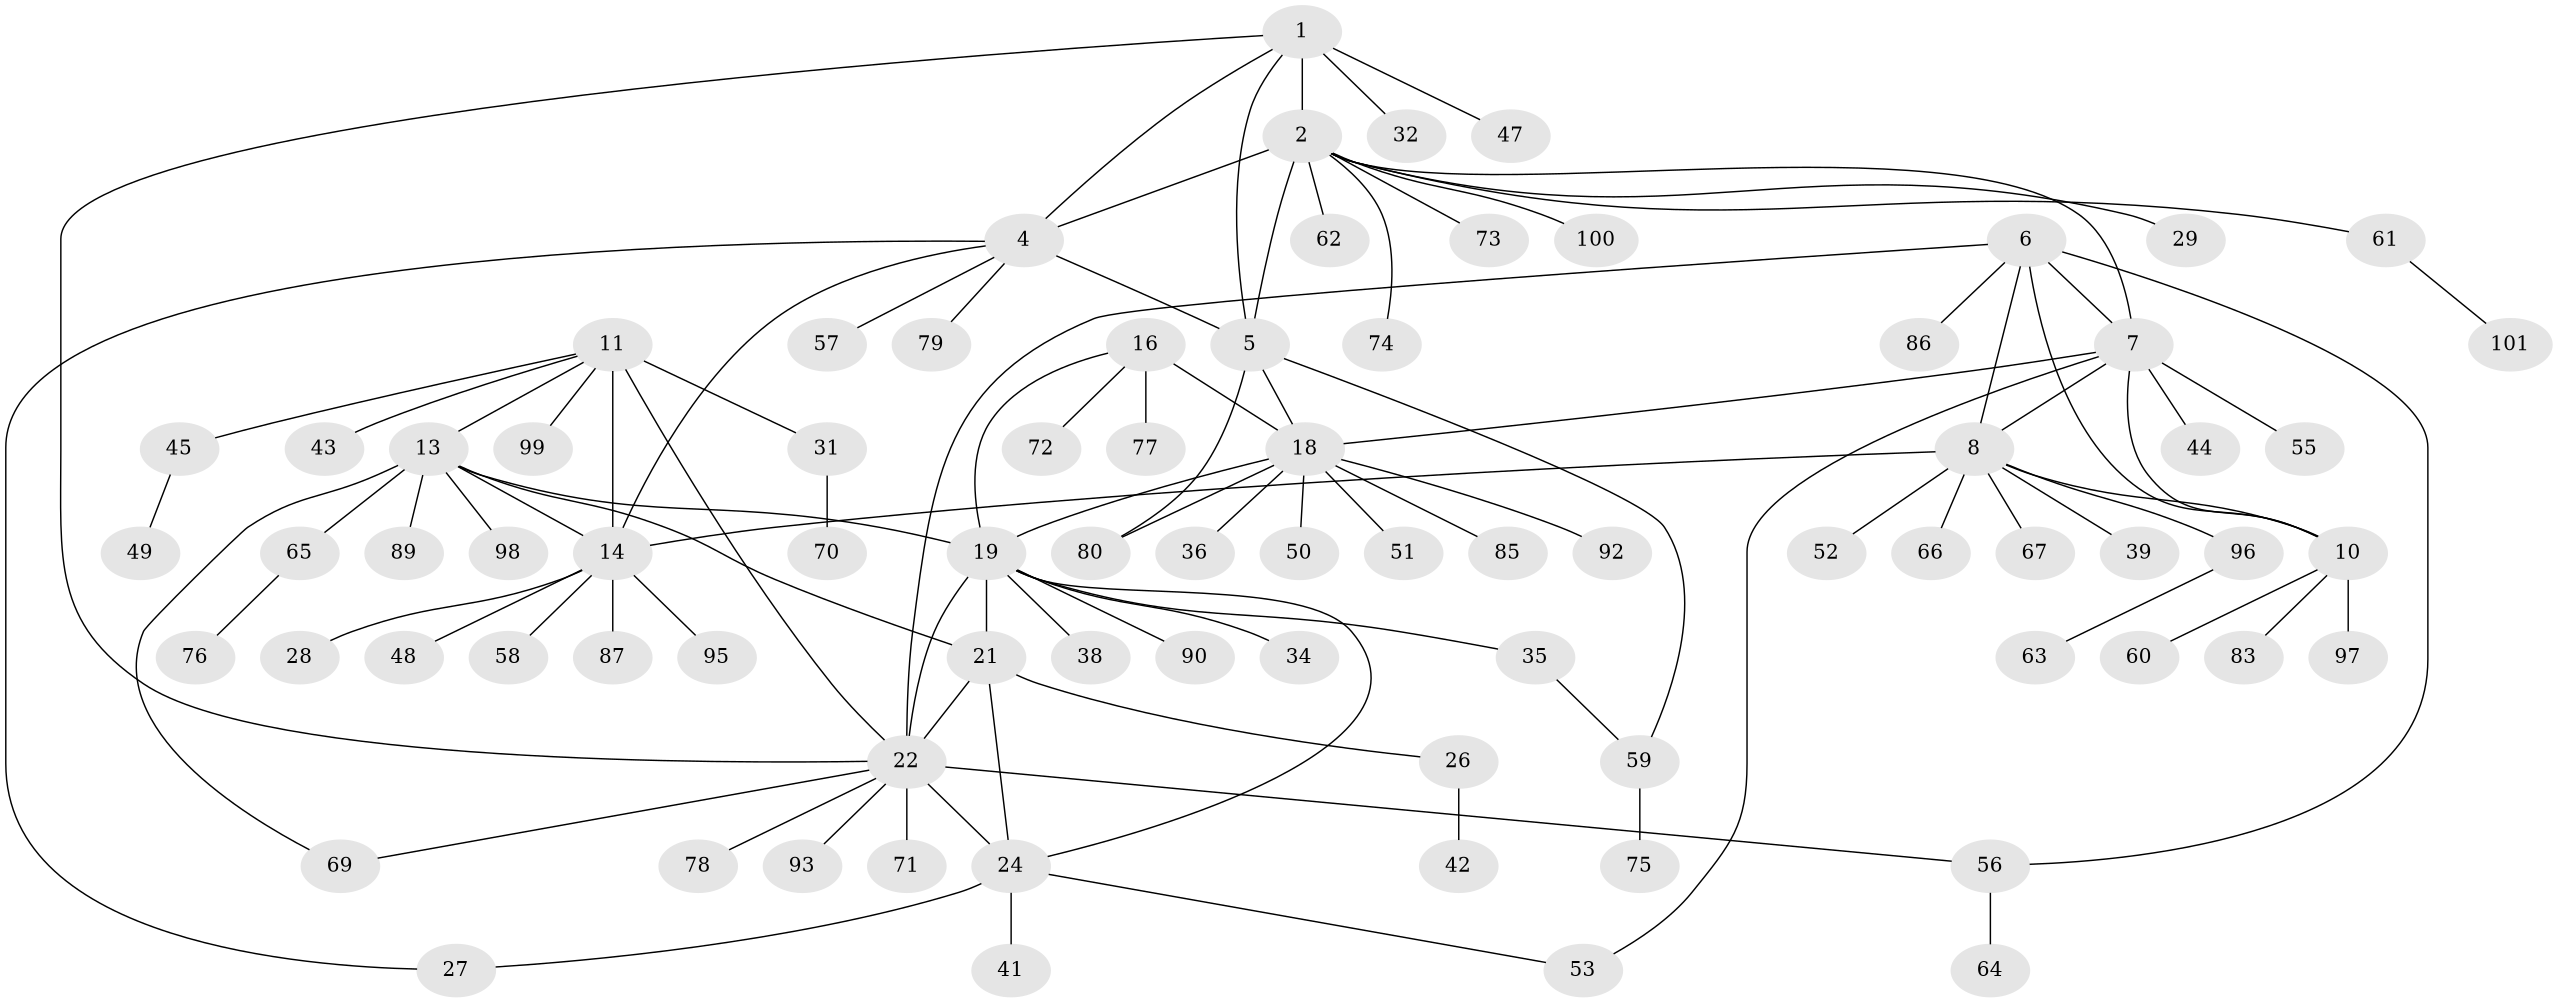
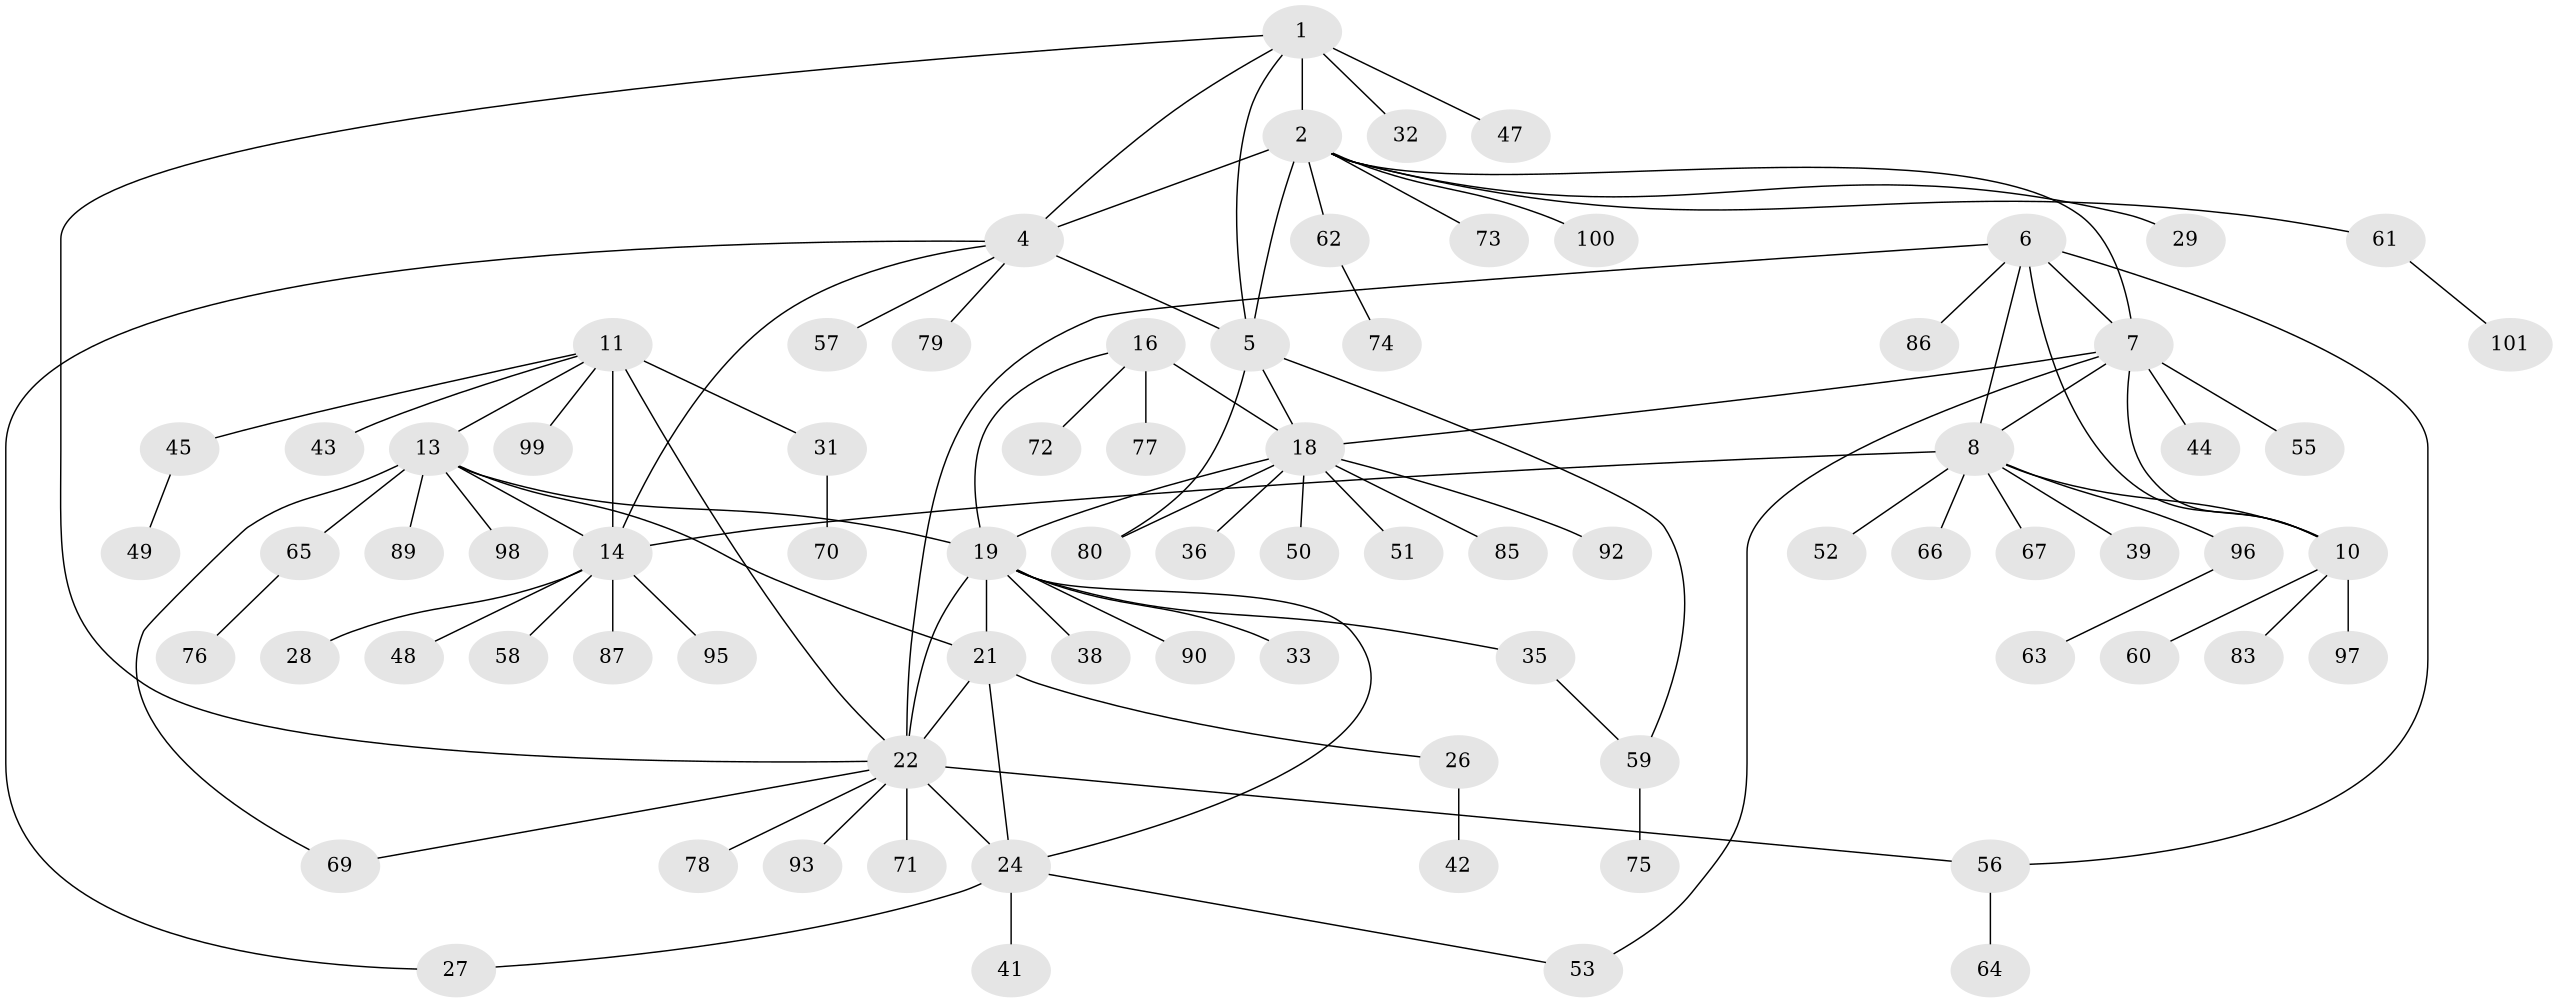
edge "2" -- "74": now "62" -- "74"
node "34": label "34" -> "33"
